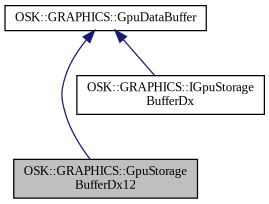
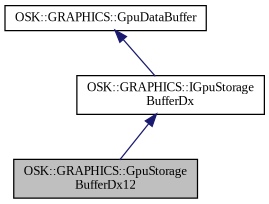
edge "OSK::GRAPHICS::GpuStorage BufferDx12" -> "OSK::GRAPHICS::GpuDataBuffer": now "OSK::GRAPHICS::GpuStorage BufferDx12" -> "OSK::GRAPHICS::IGpuStorage BufferDx"
